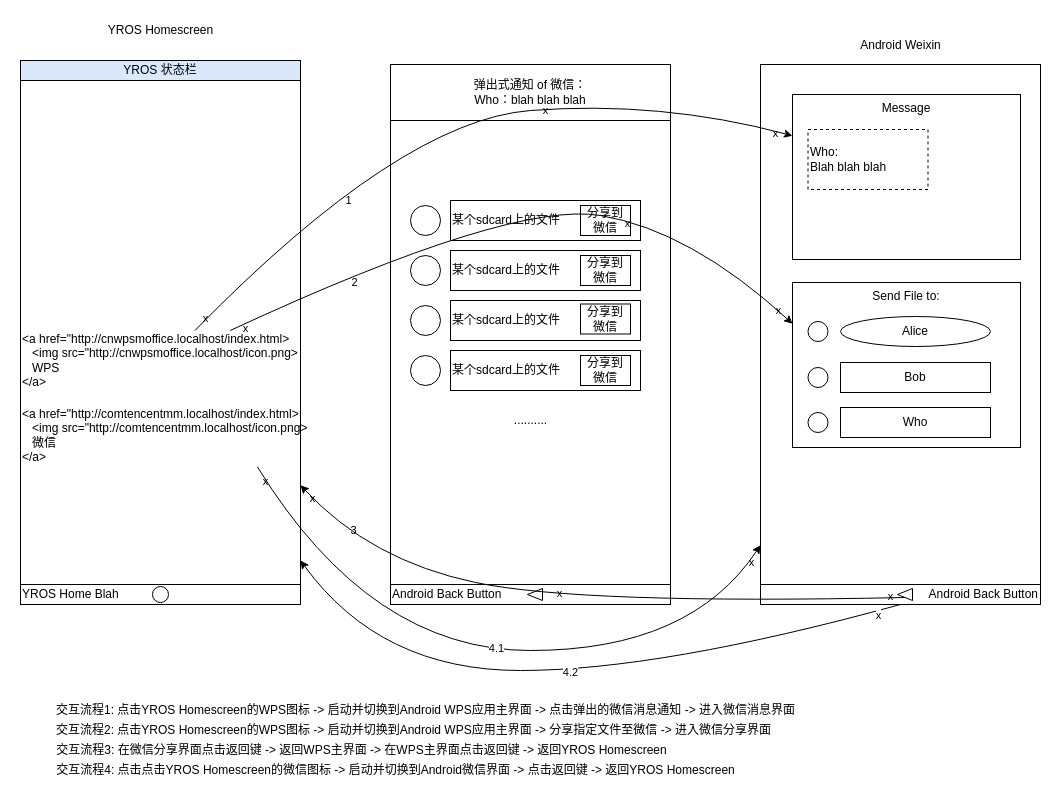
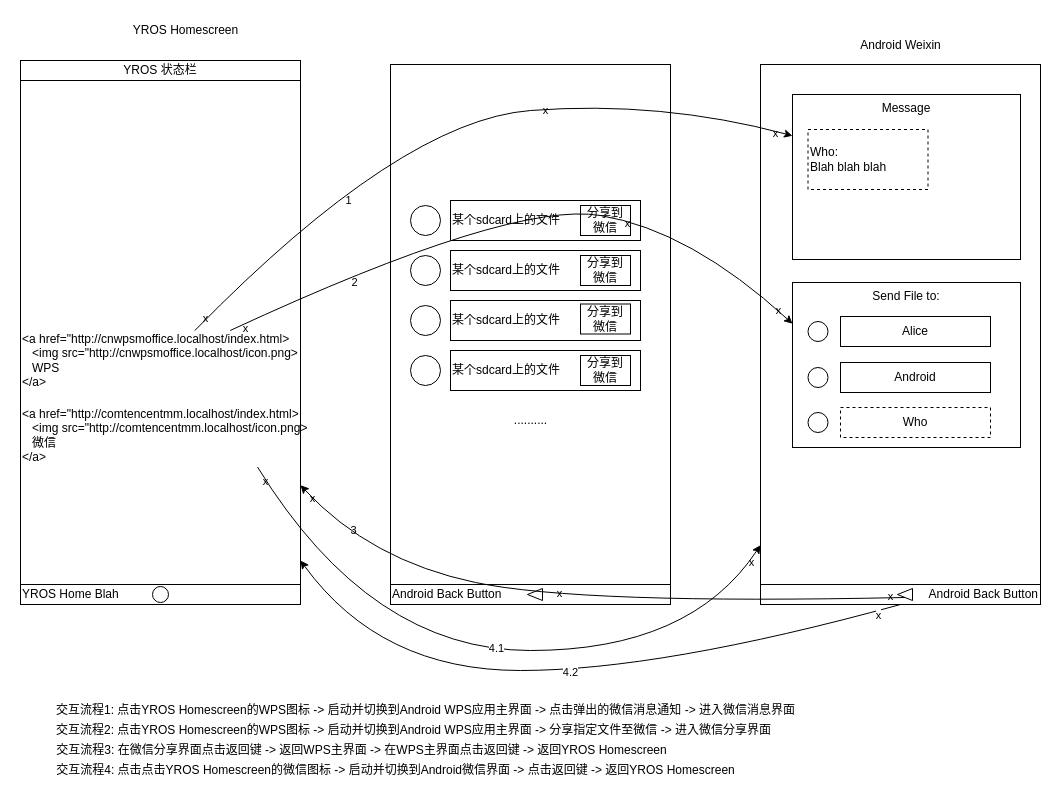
node "YROS Homescreen": moved (161, 31) -> (186, 31)
node "YROS 状态栏": fillcolor #dae8fc -> #ffffff
node "弹出式通知 of 微信： Who：blah blah blah": removed
node "Alice": shape ellipse -> rectangle
node "Bob": label "Bob" -> "Android"
node "Who": style solid -> dashed
